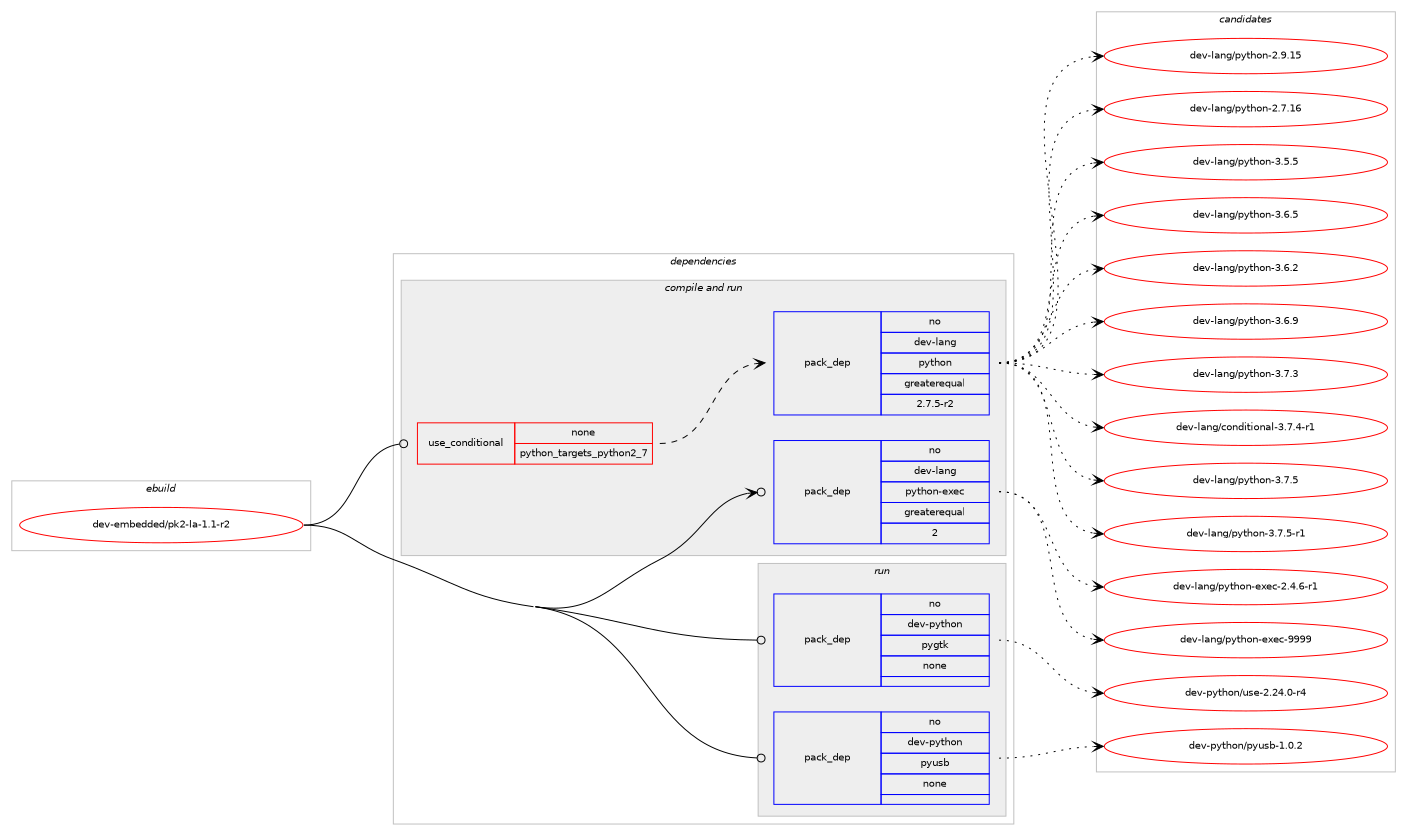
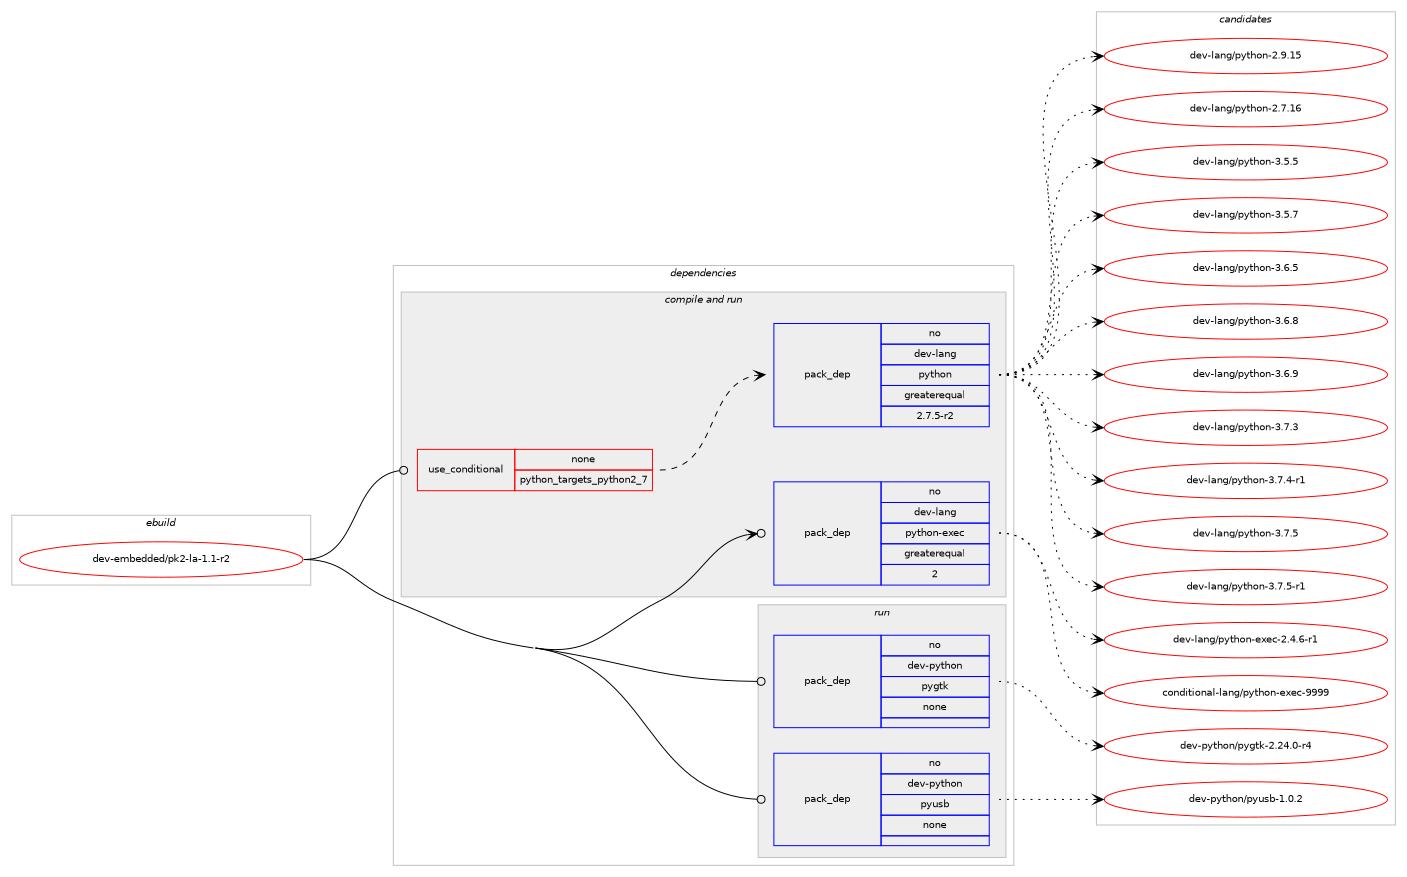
node "dev-lang/python-3.5.7": added
node "dev-lang/python-3.6.2": label "dev-lang/python-3.6.2" -> "dev-lang/python-3.6.8"
node "dev-lang/conditional-3.7.4-r1": label "dev-lang/conditional-3.7.4-r1" -> "dev-lang/python-3.7.4-r1"
node "dev-lang/python-exec-9999": label "dev-lang/python-exec-9999" -> "conditional-lang/python-exec-9999"
node "dev-python/use-2.24.0-r4": label "dev-python/use-2.24.0-r4" -> "dev-python/pygtk-2.24.0-r4"
